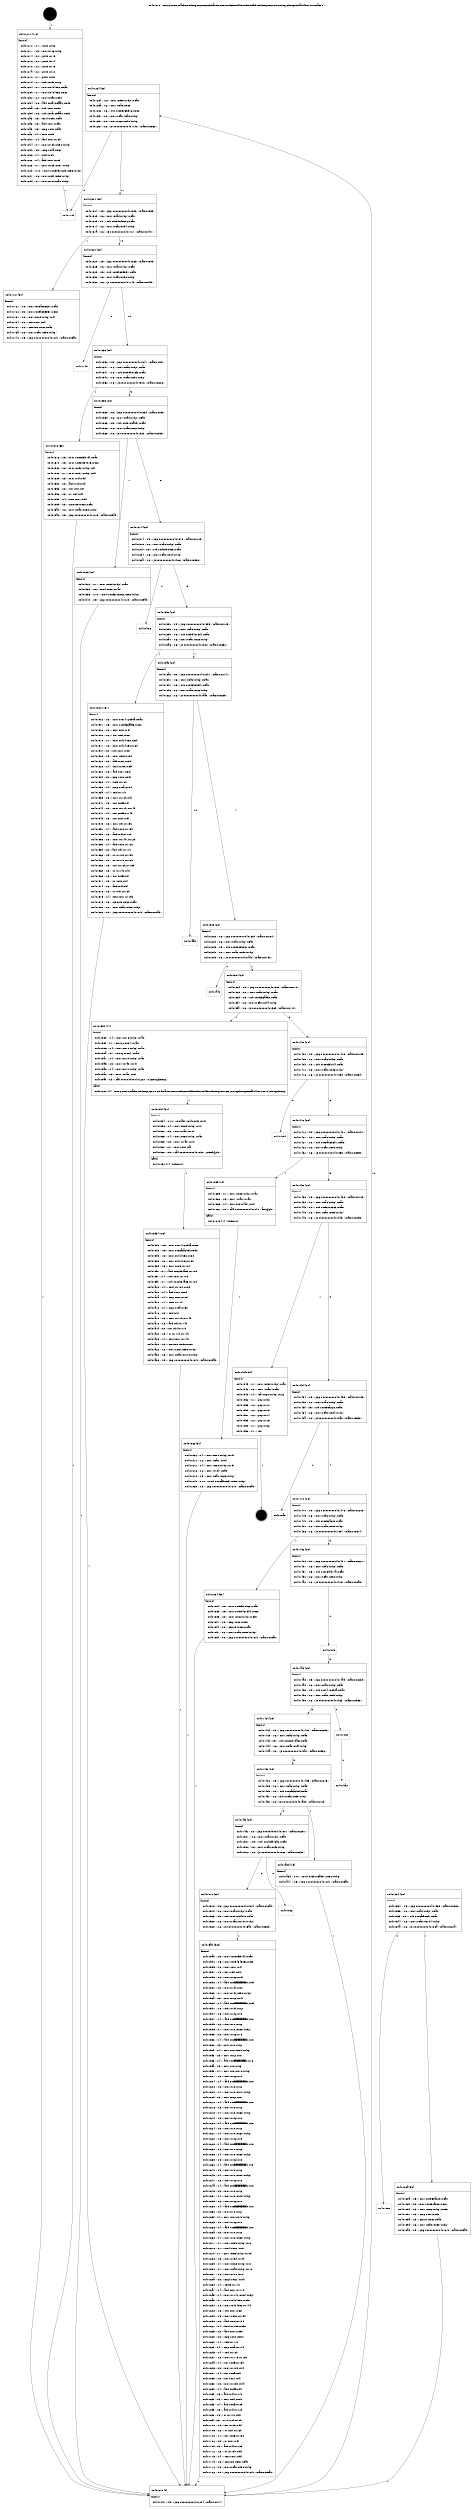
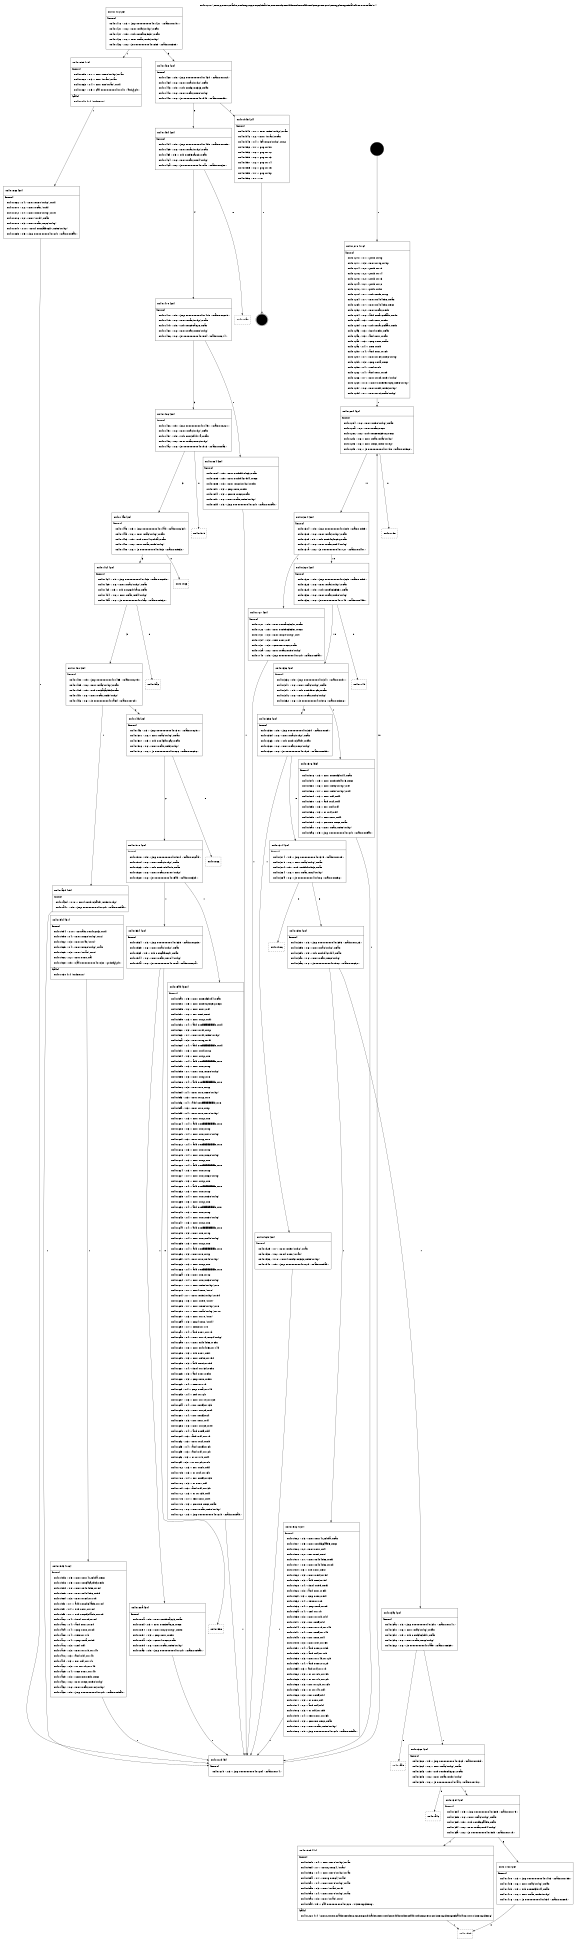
edge "0x401270 [116]" -> "0x4017d8": now "0x401270 [116]" -> "0x4012e4 [32]"
edge "0x4013ac [28]" -> "0x401aa9": label " 10" -> " 0"
edge "0x401518 [28]" -> "0x401534 [28]": added, label "1"
edge "0x401400 [28]" -> "0x40141c [28]": removed, label "6"
edge "0x40198b [41]" -> "0x4019b4 [31]": now "0x40198b [41]" -> "0x401b5d"
edge "0x401b15" -> "0x4014a8 [28]": now "0x40148c [28]" -> "0x4014a8 [28]"
edge "0x401bc3" -> "0x401ba2": now "0x4014c4 [28]" -> "0x401ba2"
